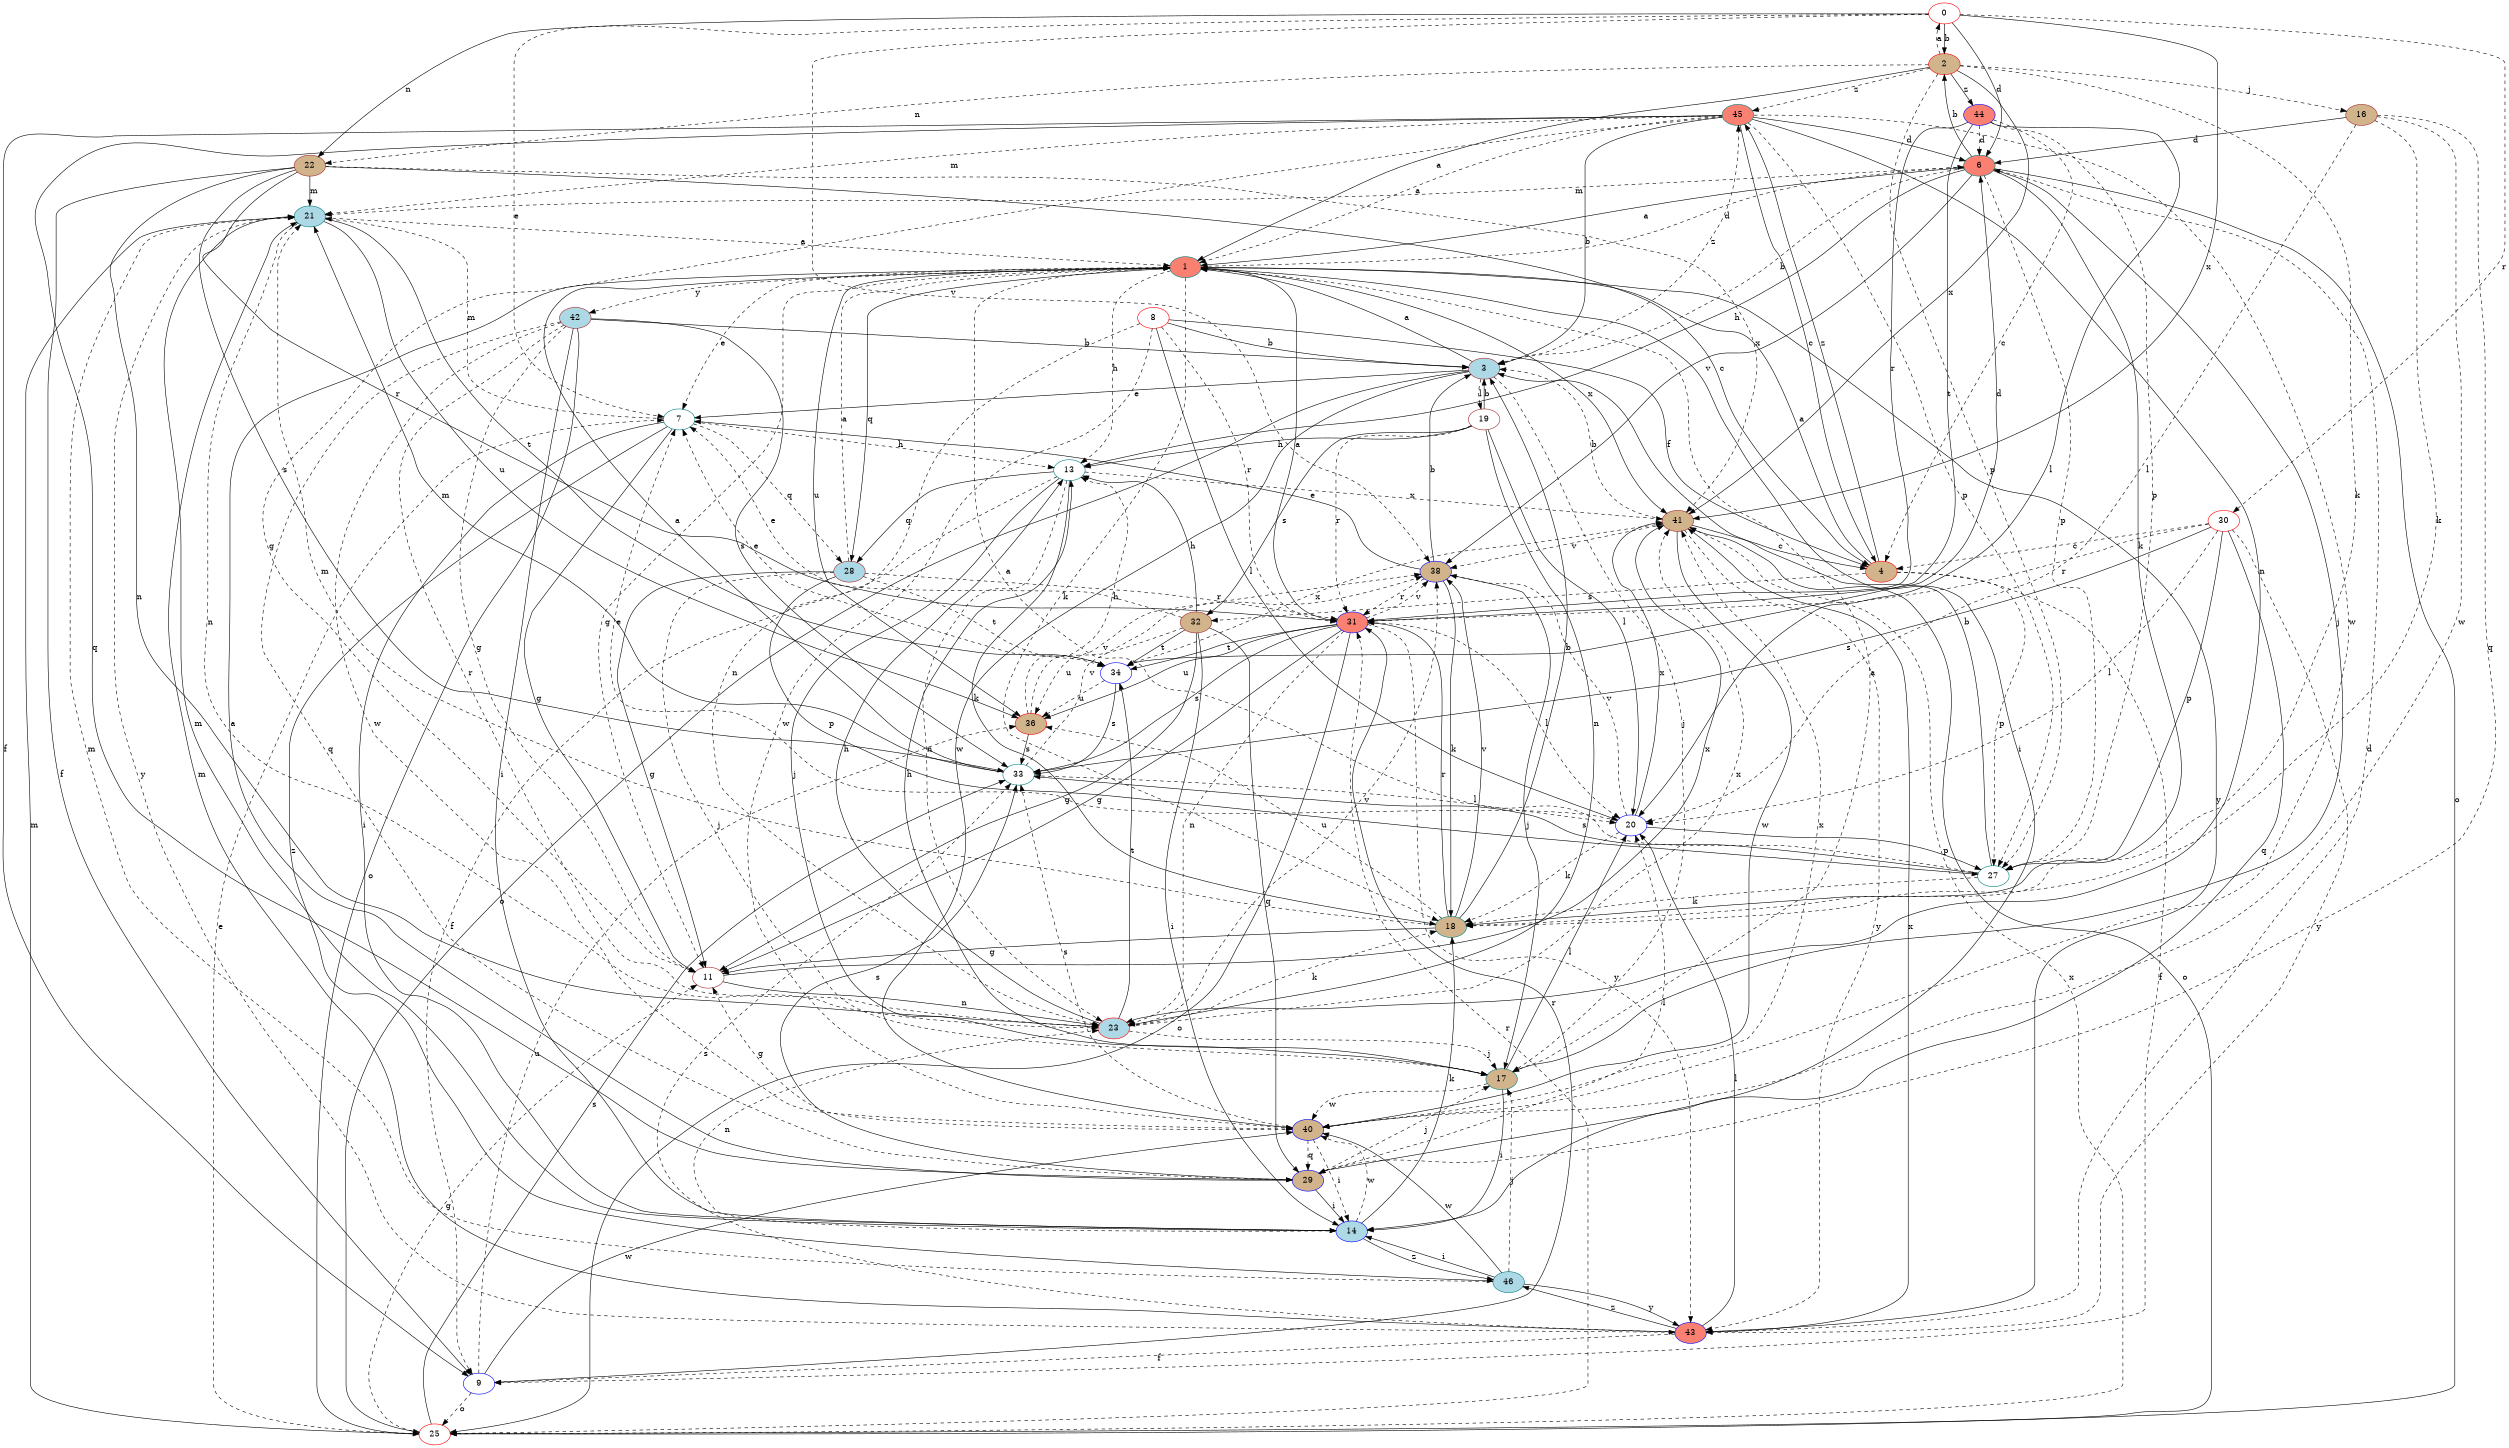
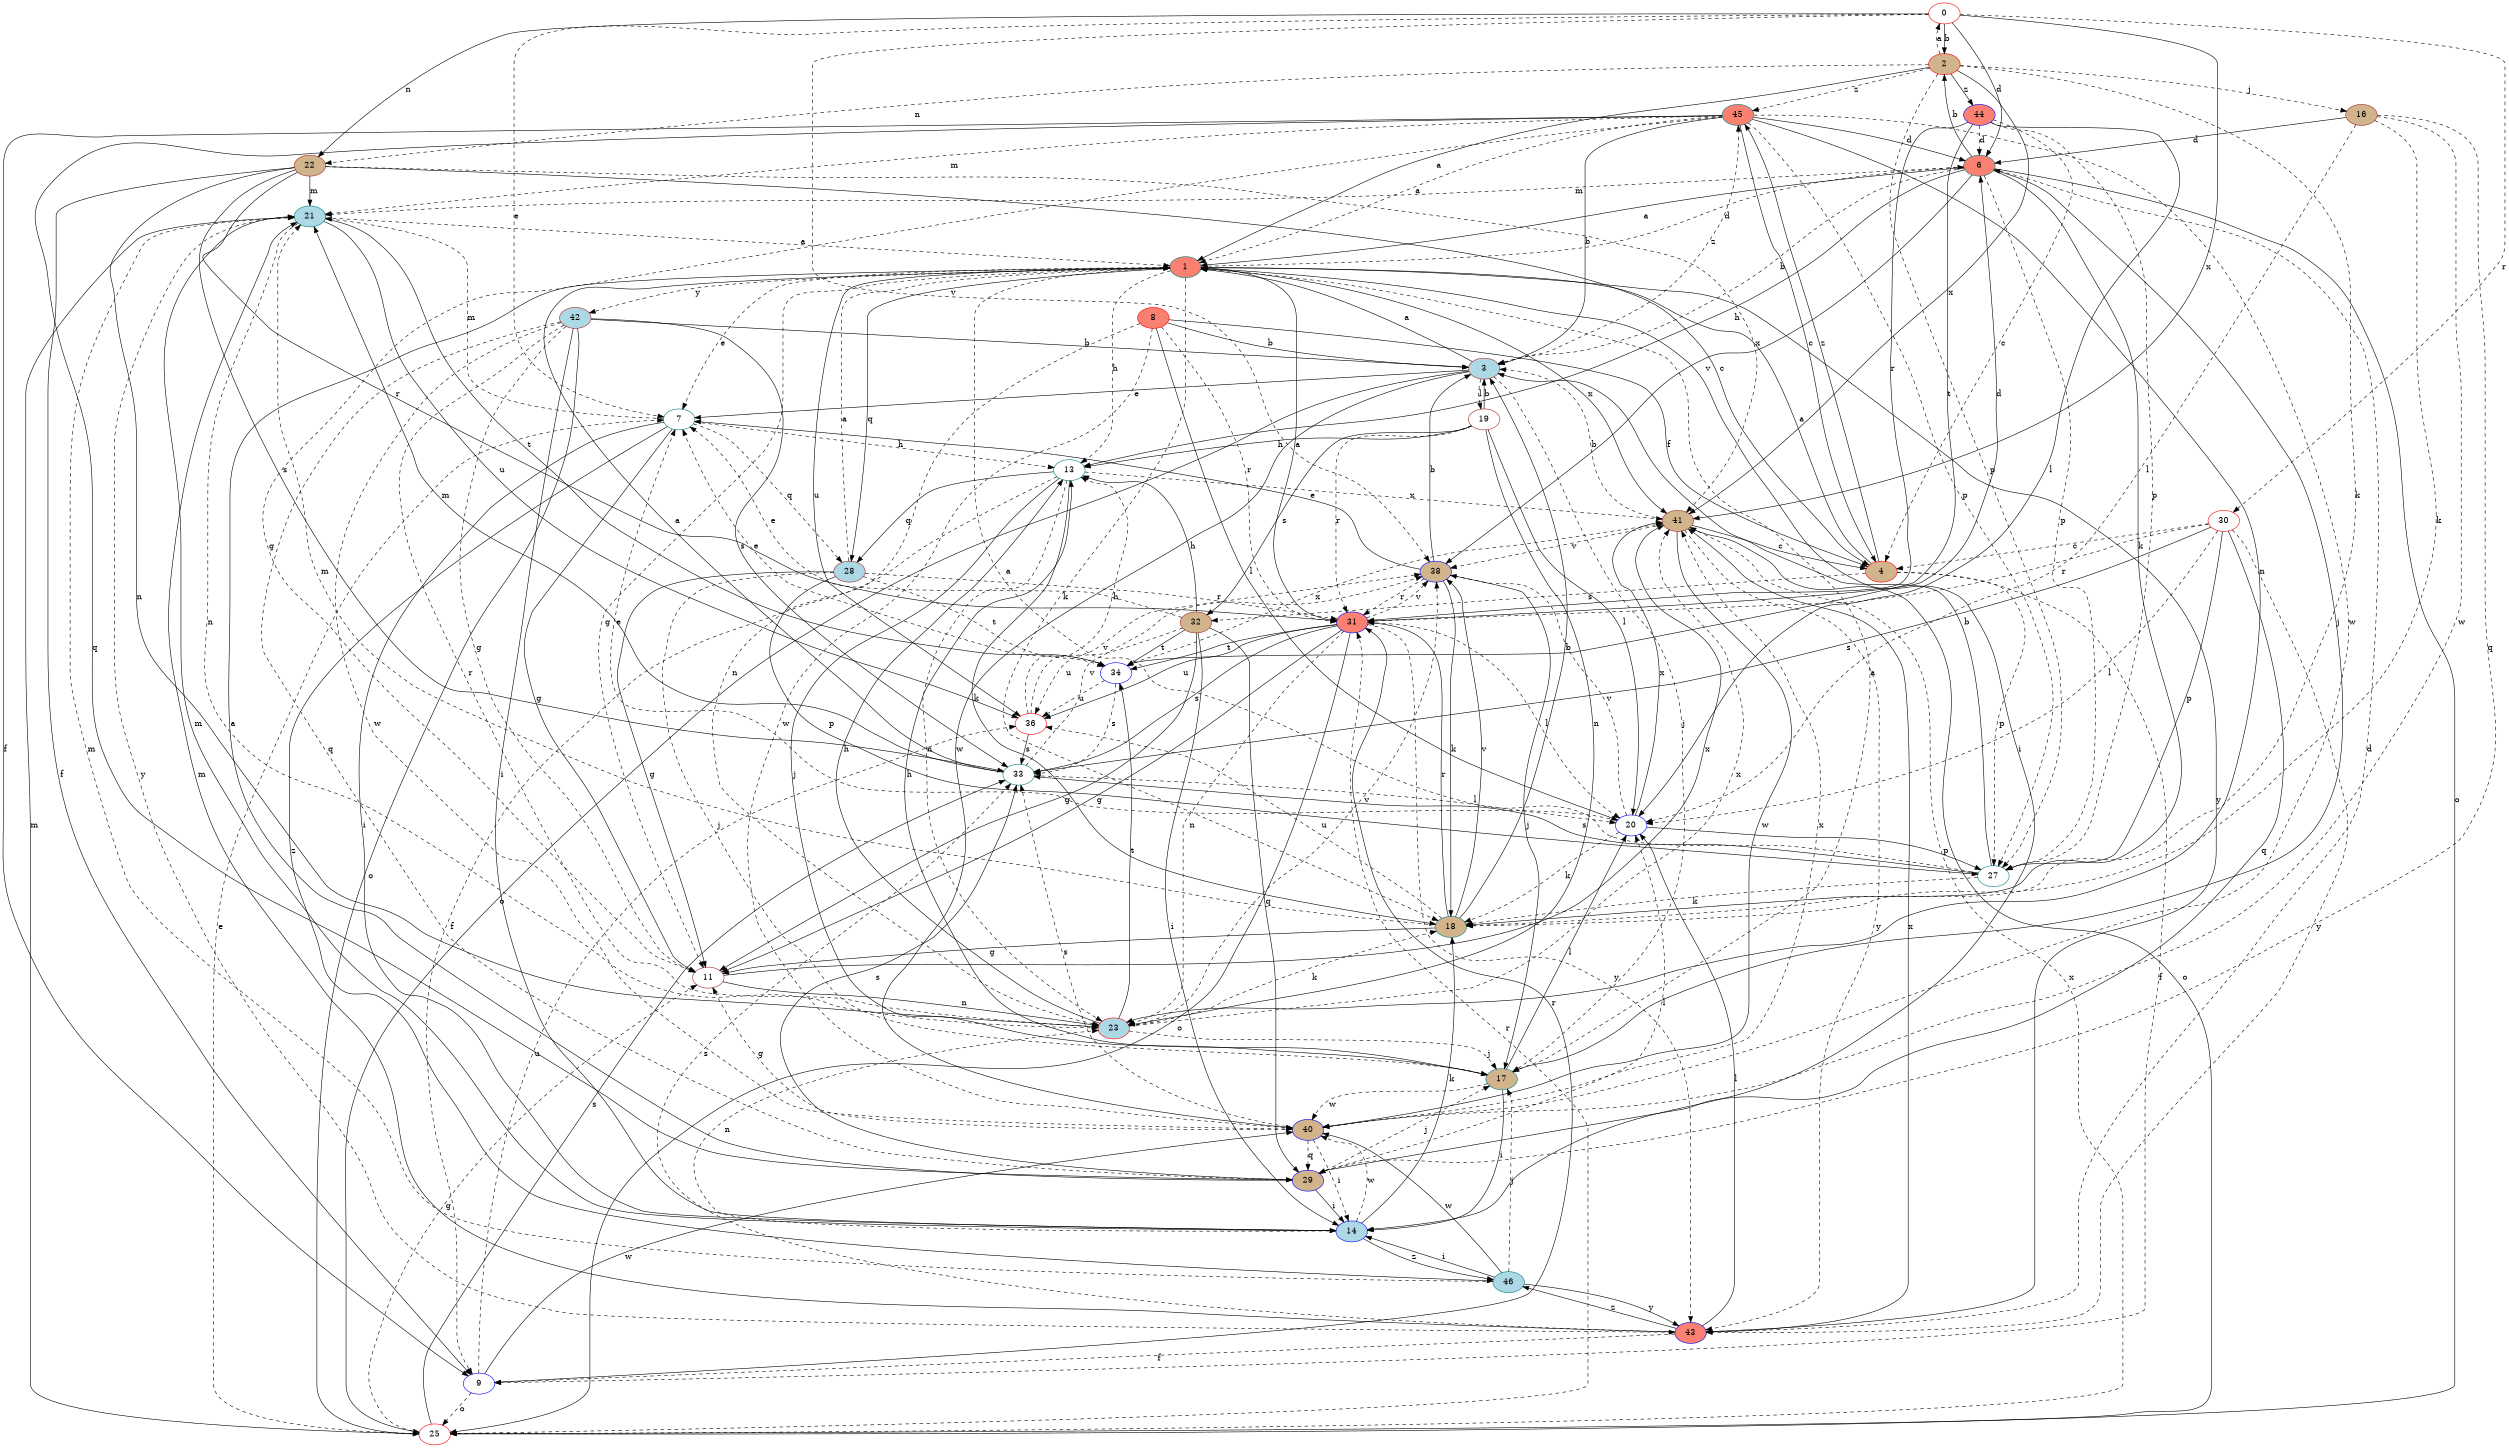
node "8": fillcolor white -> salmon
node "36": fillcolor tan -> white
edge "34" -> "33": style solid -> dashed
